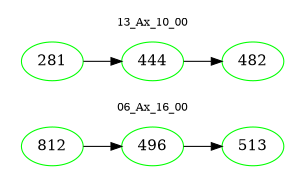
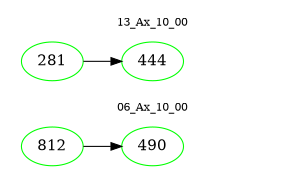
node "482": removed
cluster "06_Ax_16_00": label "06_Ax_16_00" -> "06_Ax_10_00"
node "496": label "496" -> "490"
node "513": removed
